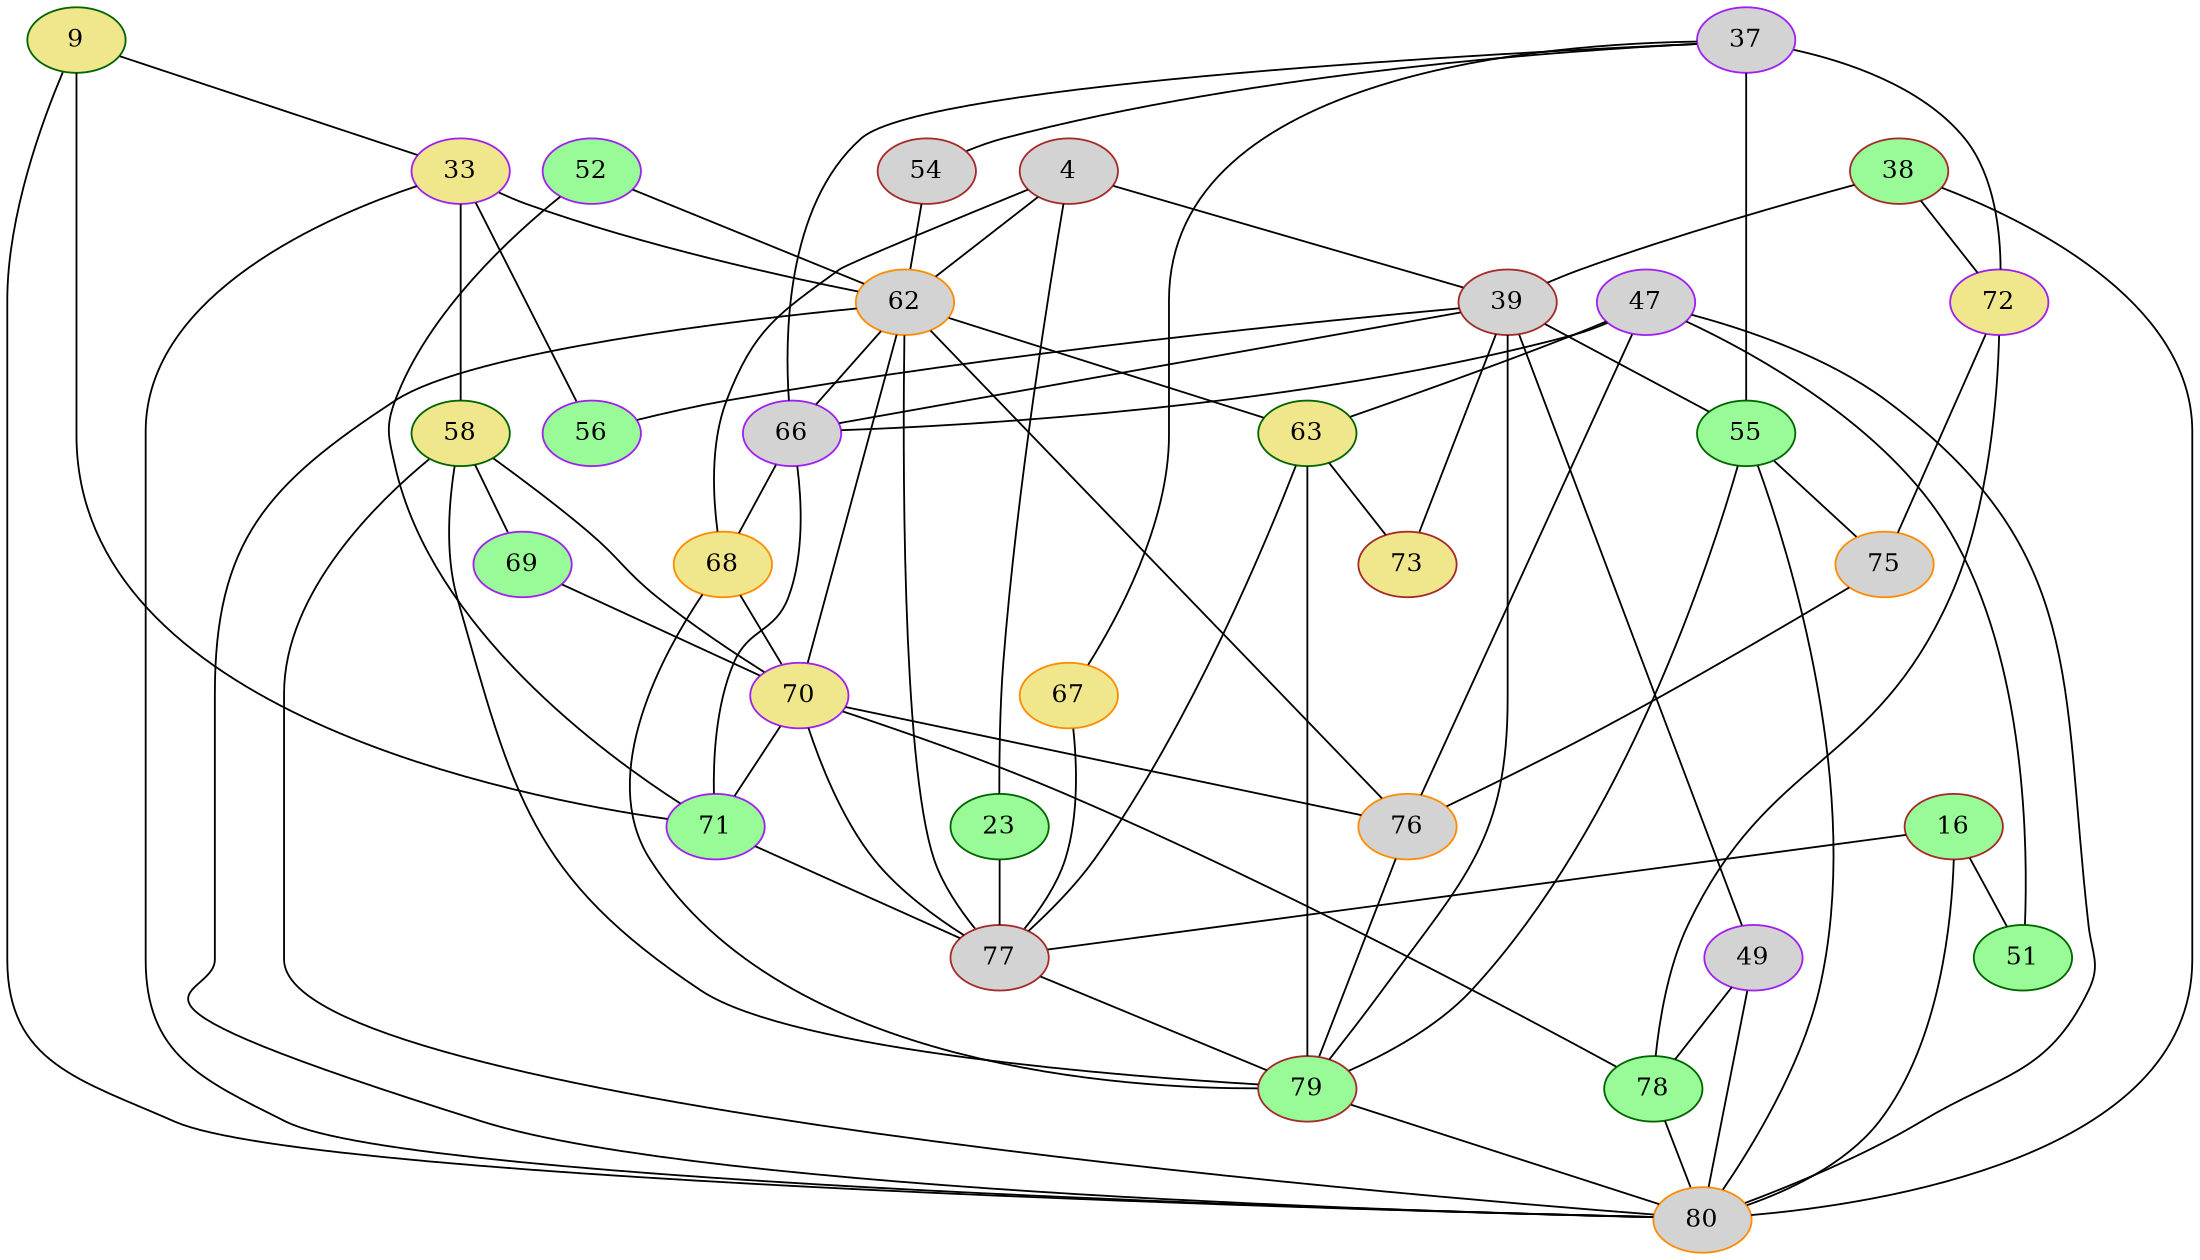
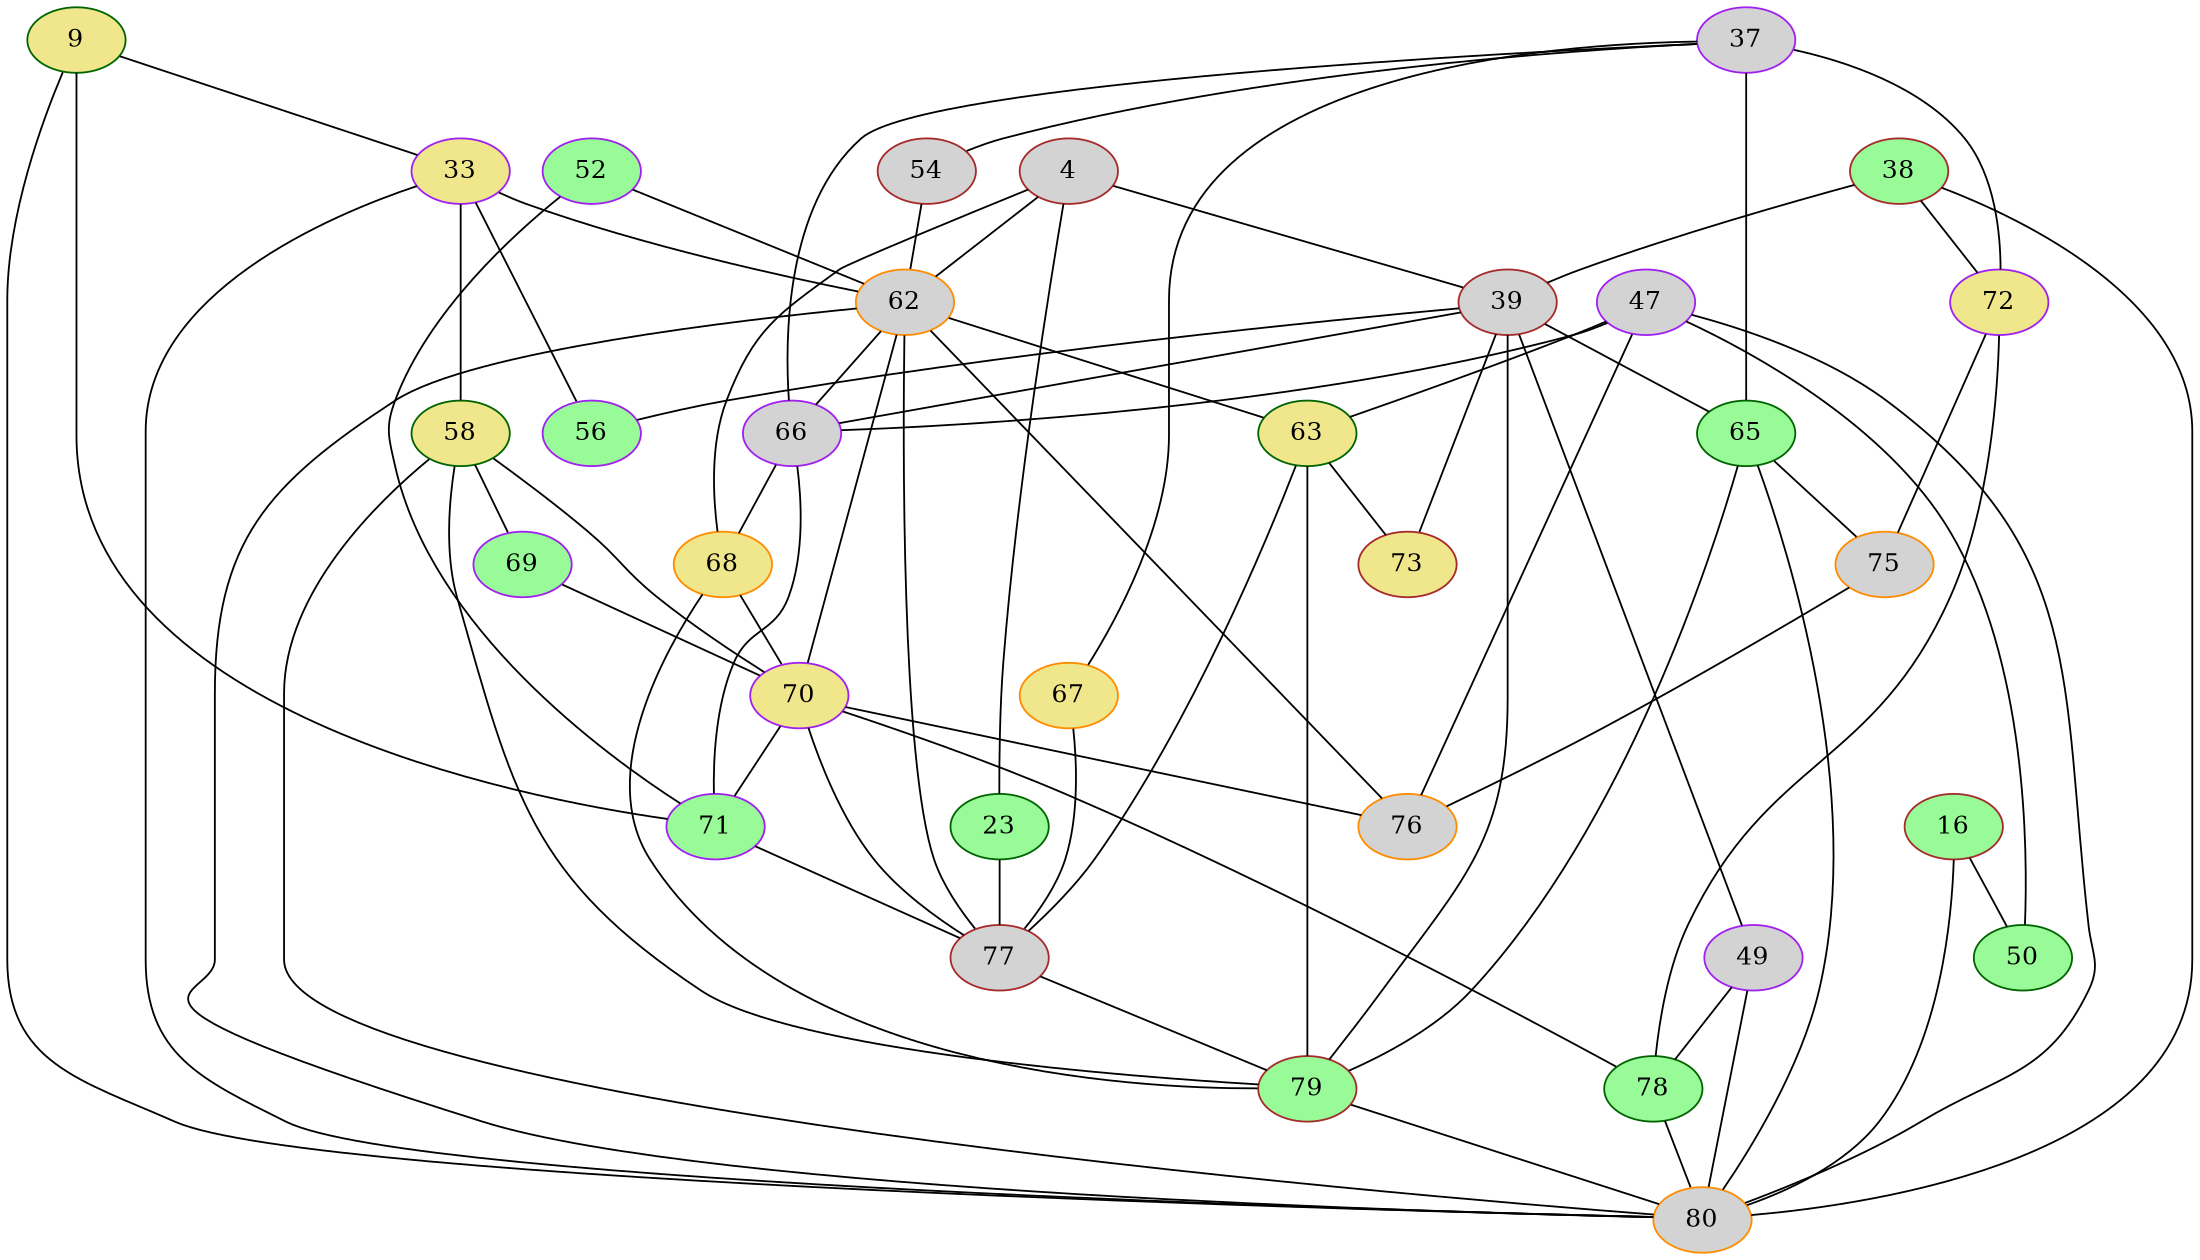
node "55": label "55" -> "65"
edge "16" -- "77": removed
edge "76" -- "79": removed
node "51": label "51" -> "50"
